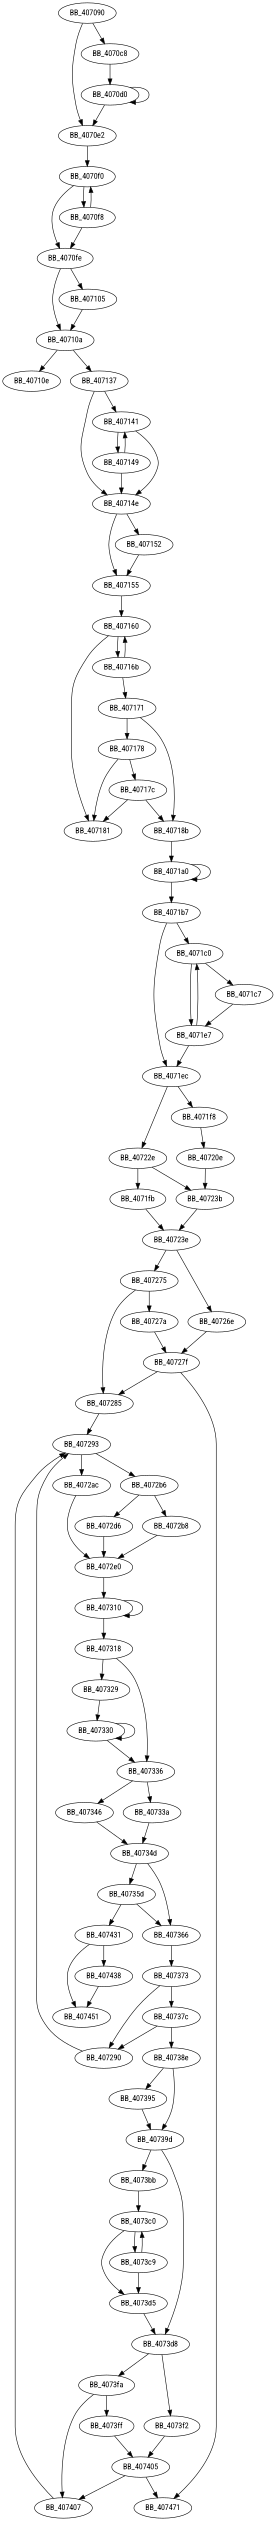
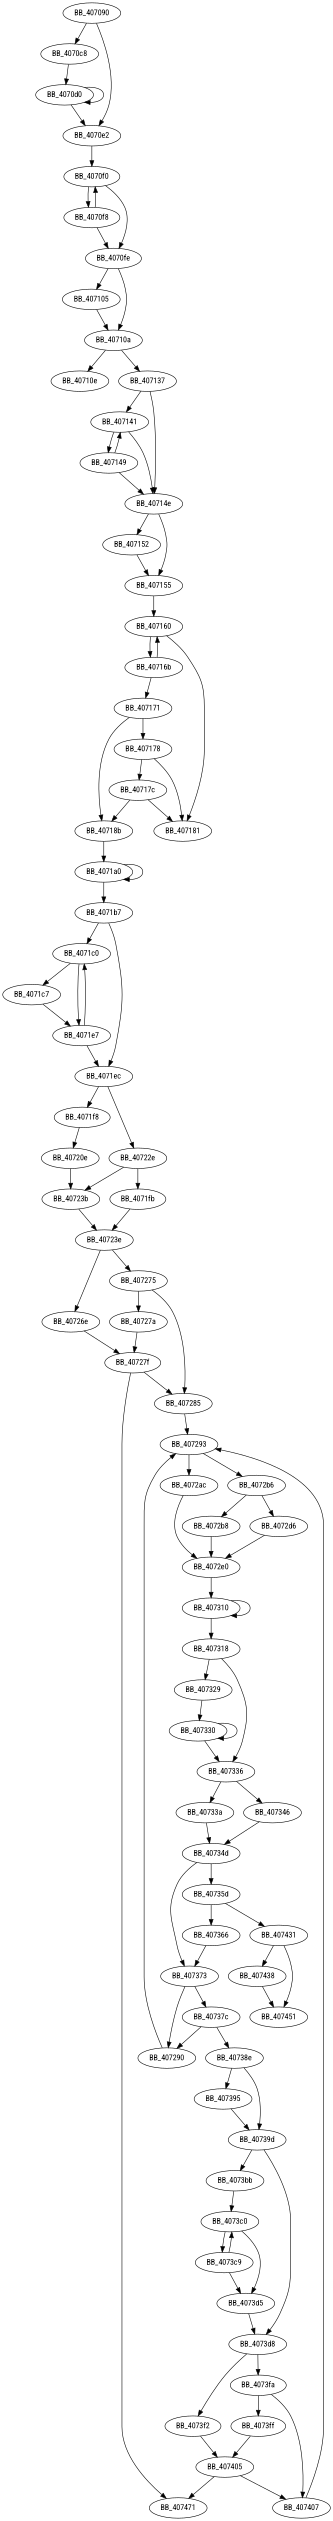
edge "BB_40734d" -> "BB_407366": now "BB_40734d" -> "BB_407373"
